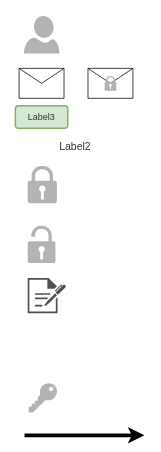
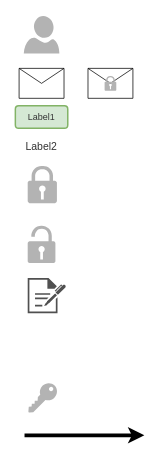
node "Label3": label "Label3" -> "Label1"
node "Label2": moved (75, 147) -> (42, 147)
